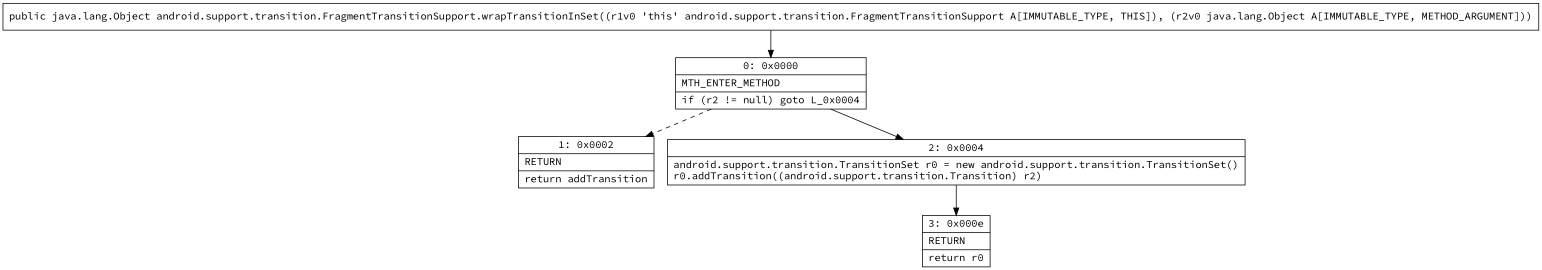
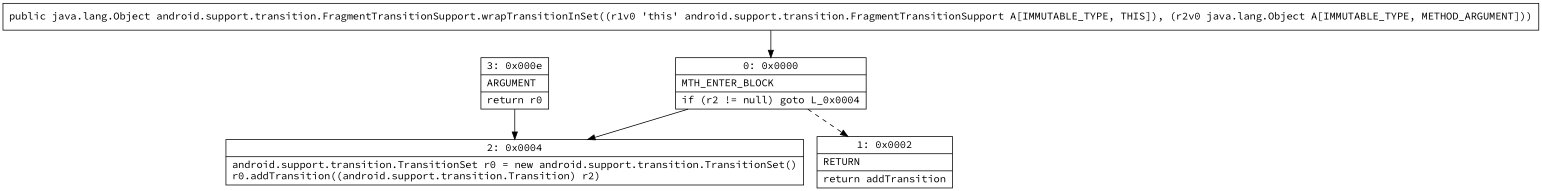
node "0: 0x0000": text "MTH_ENTER_METHOD" -> "MTH_ENTER_BLOCK"
edge "2: 0x0004" -> "3: 0x000e": reversed
node "3: 0x000e": text "RETURN" -> "ARGUMENT"
